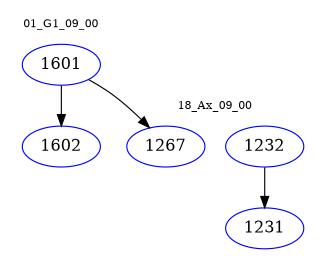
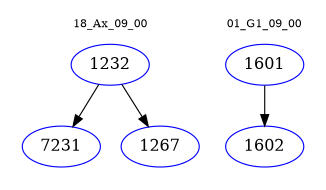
edge "1601" -> "1267": now "1232" -> "1267"
node "1231": label "1231" -> "7231"
